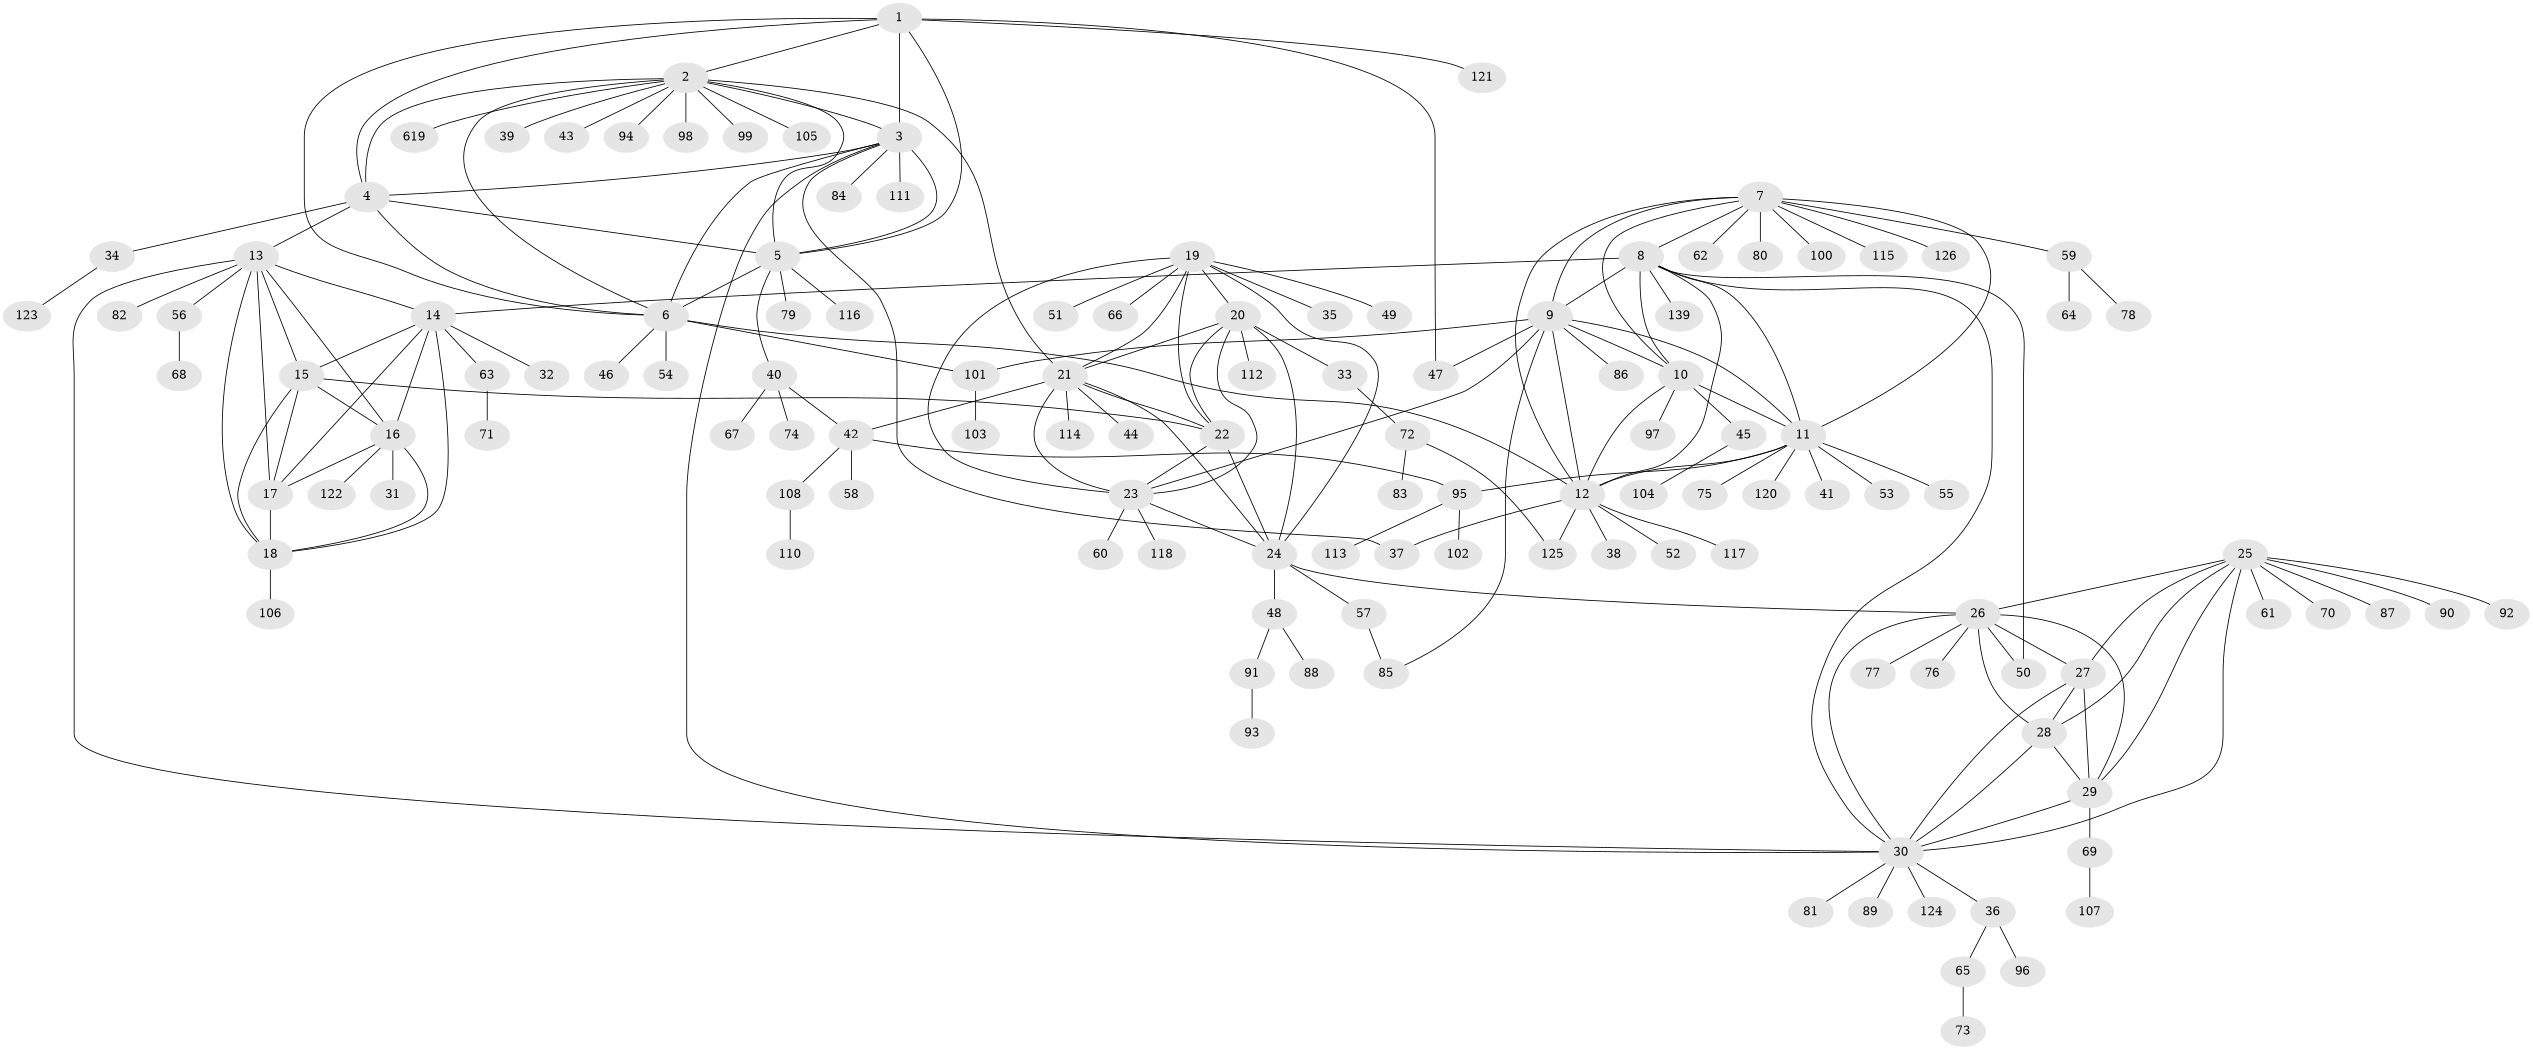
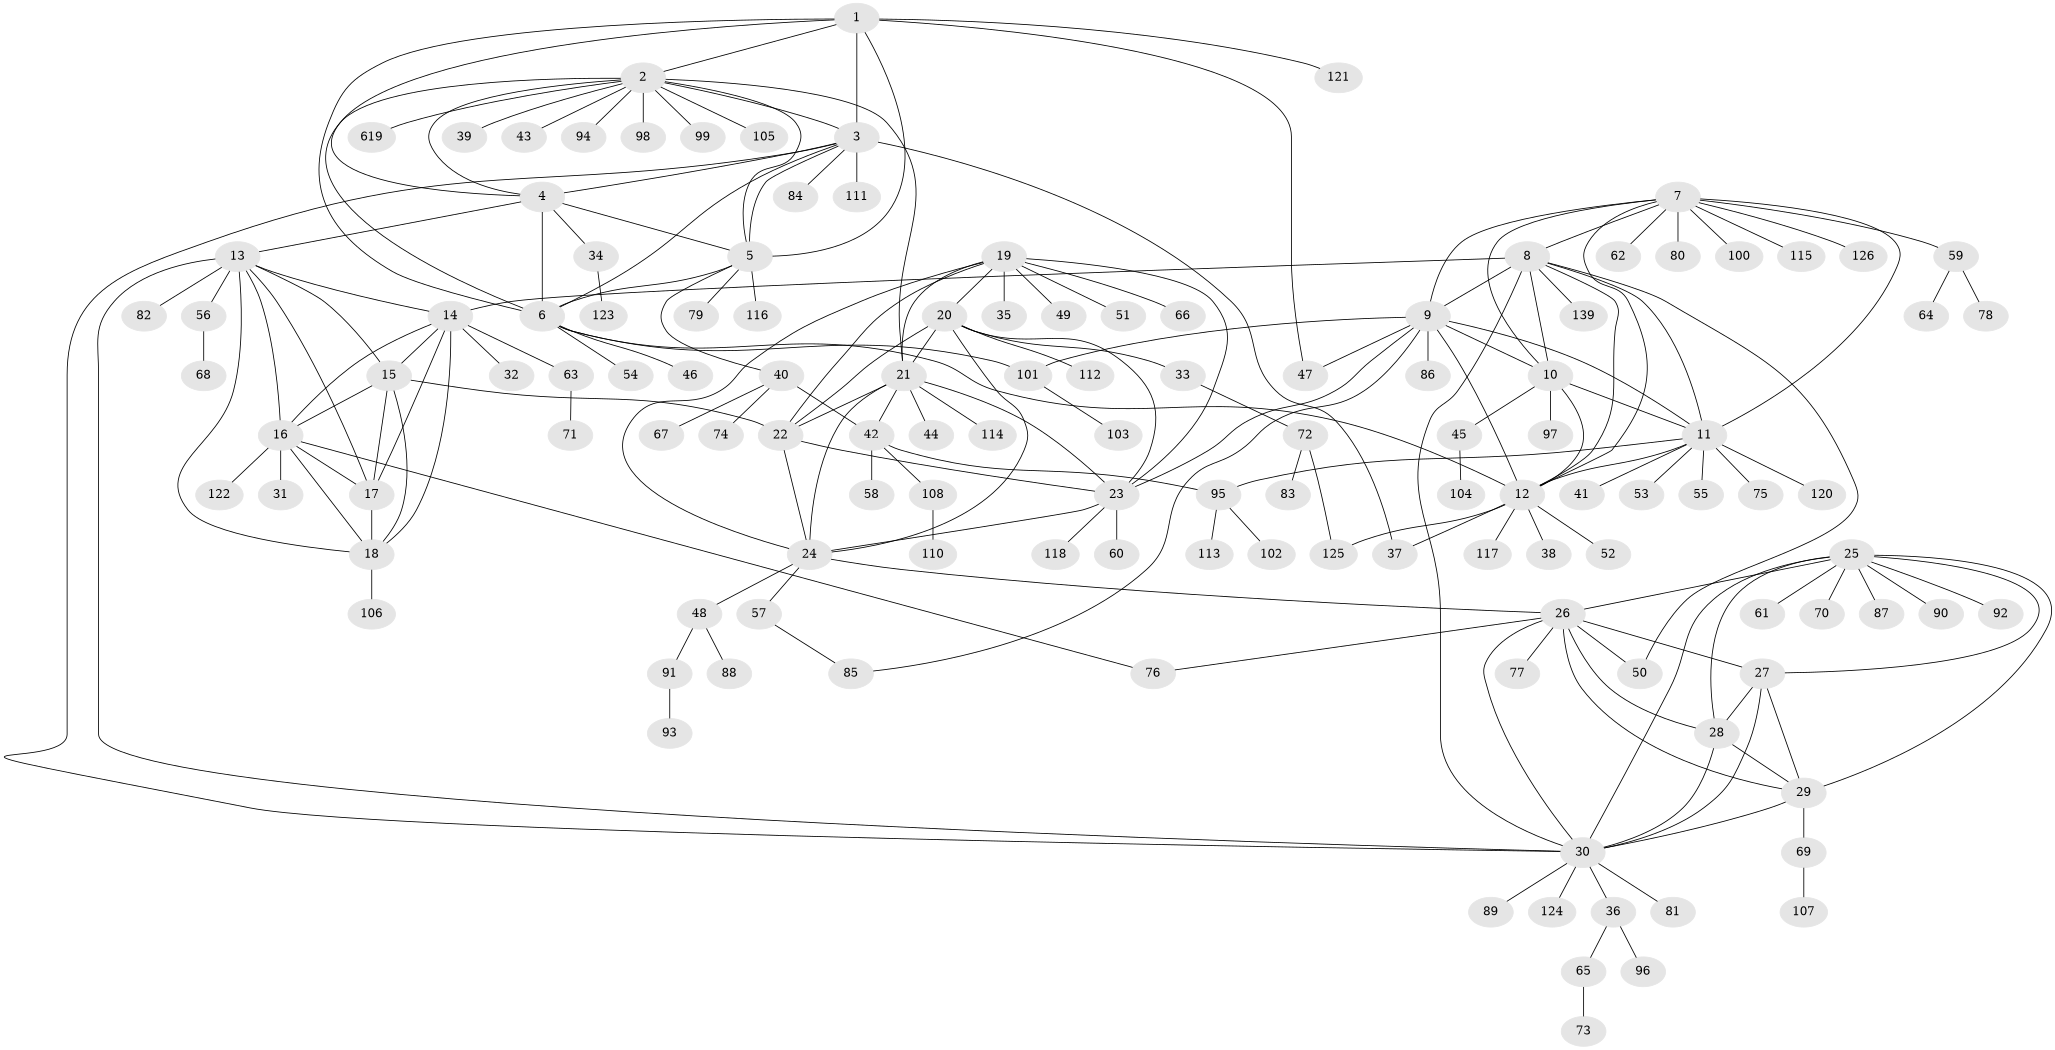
edge "16" -- "76": added
